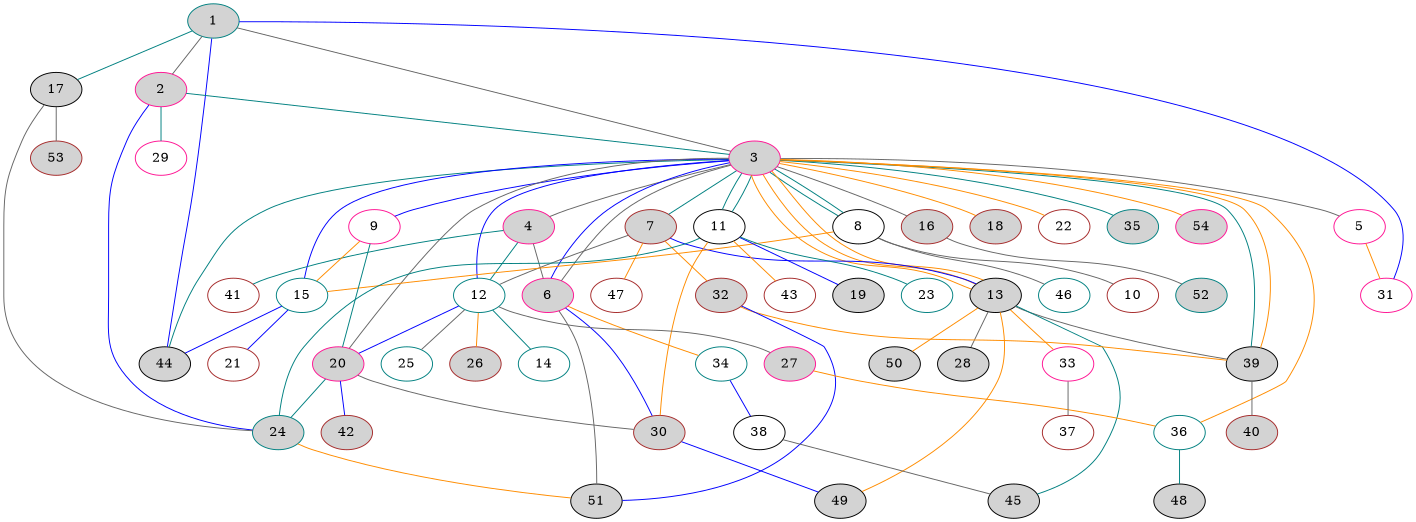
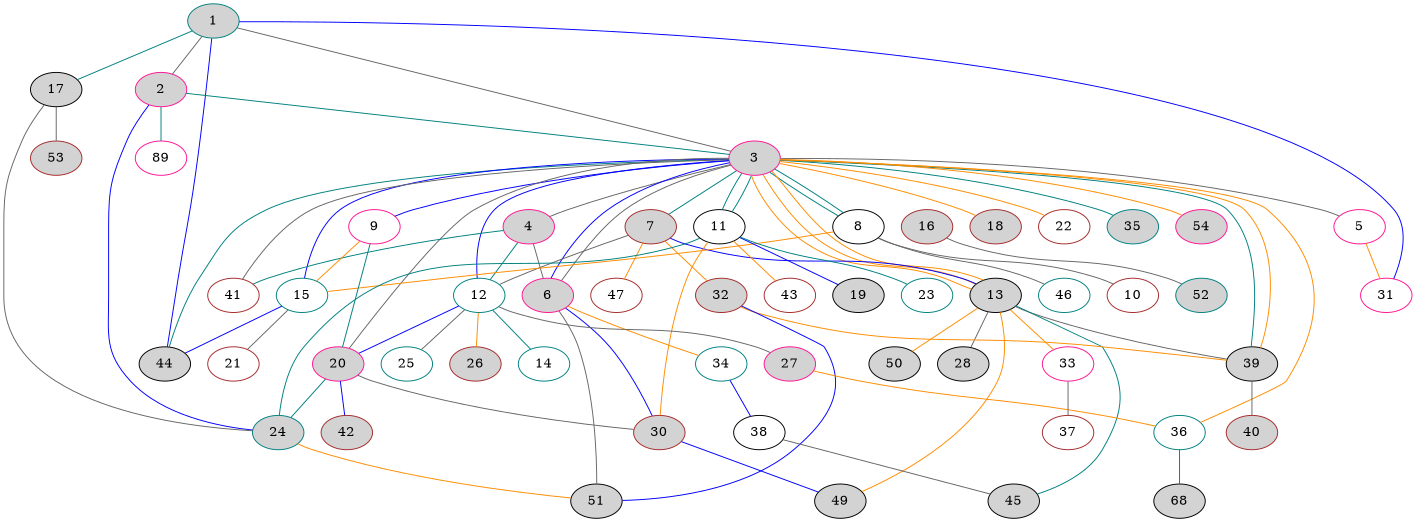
node "29": label "29" -> "89"
edge "3" -- "16": now "3" -- "41"
edge "15" -- "21": color blue -> gray40
node "48": label "48" -> "68"
